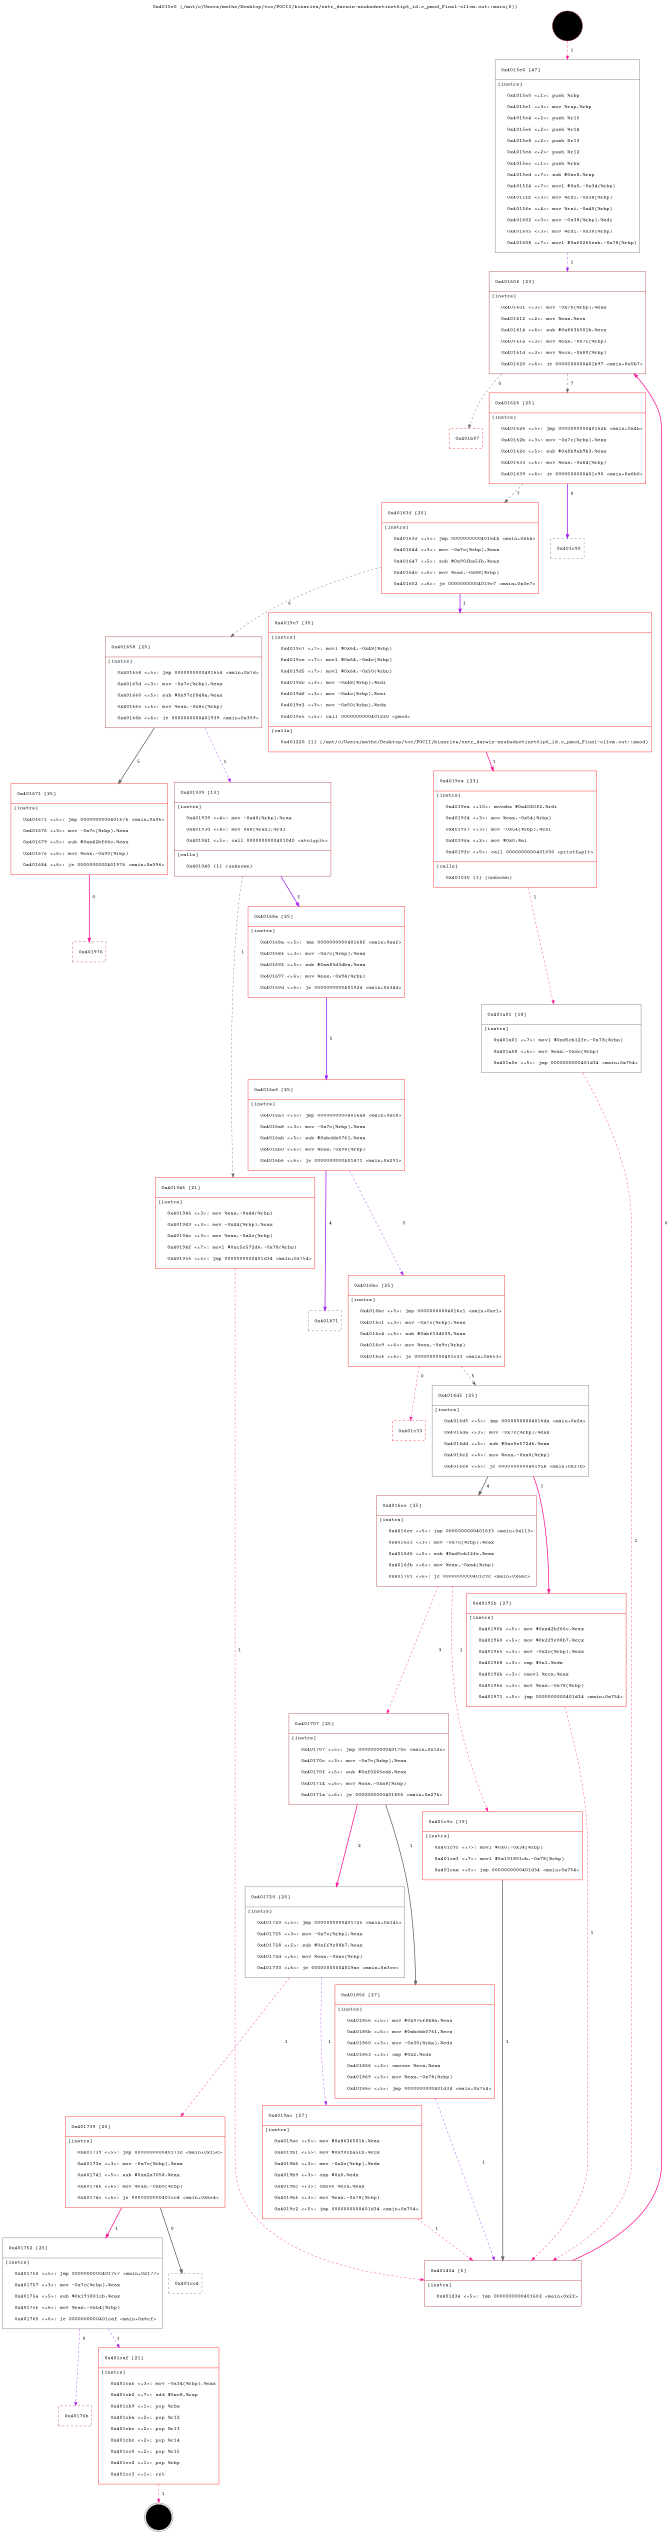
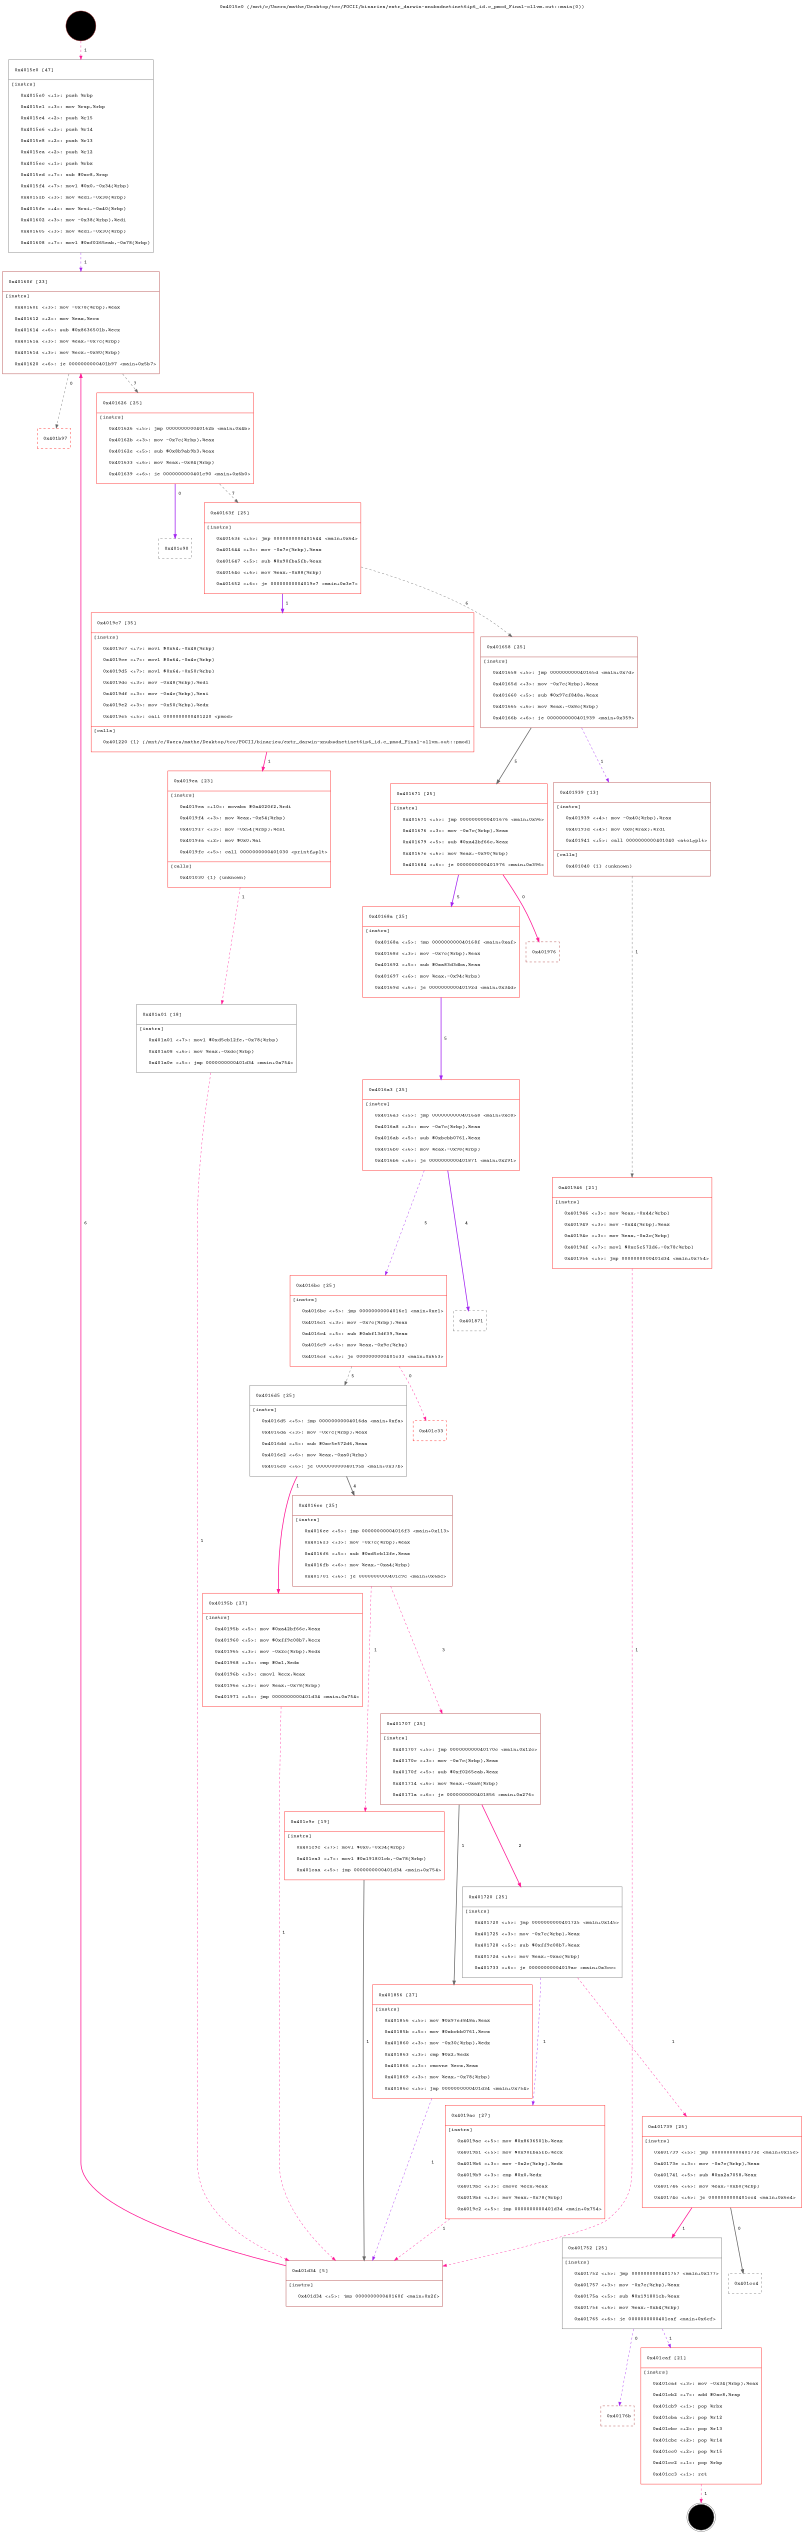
edge "0x401939 [13]" -> "0x40168a [25]": now "0x401671 [25]" -> "0x40168a [25]"
